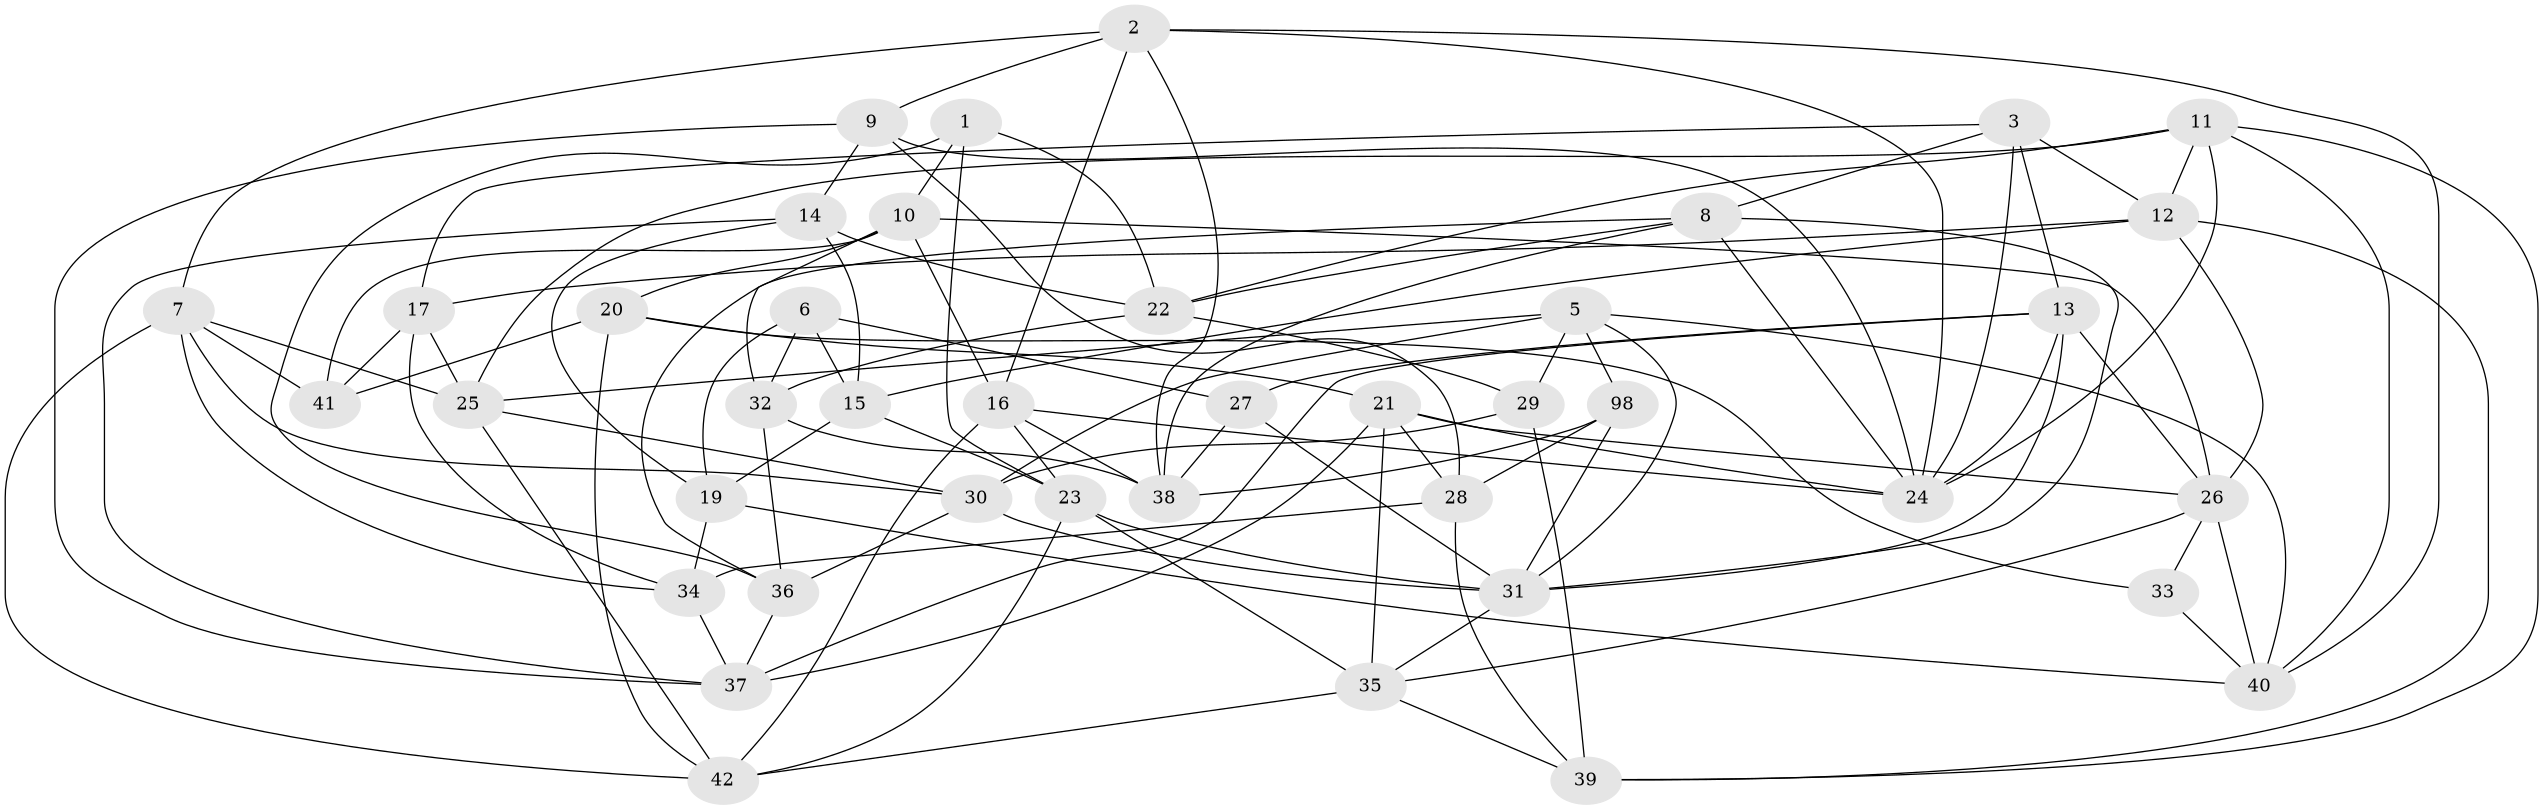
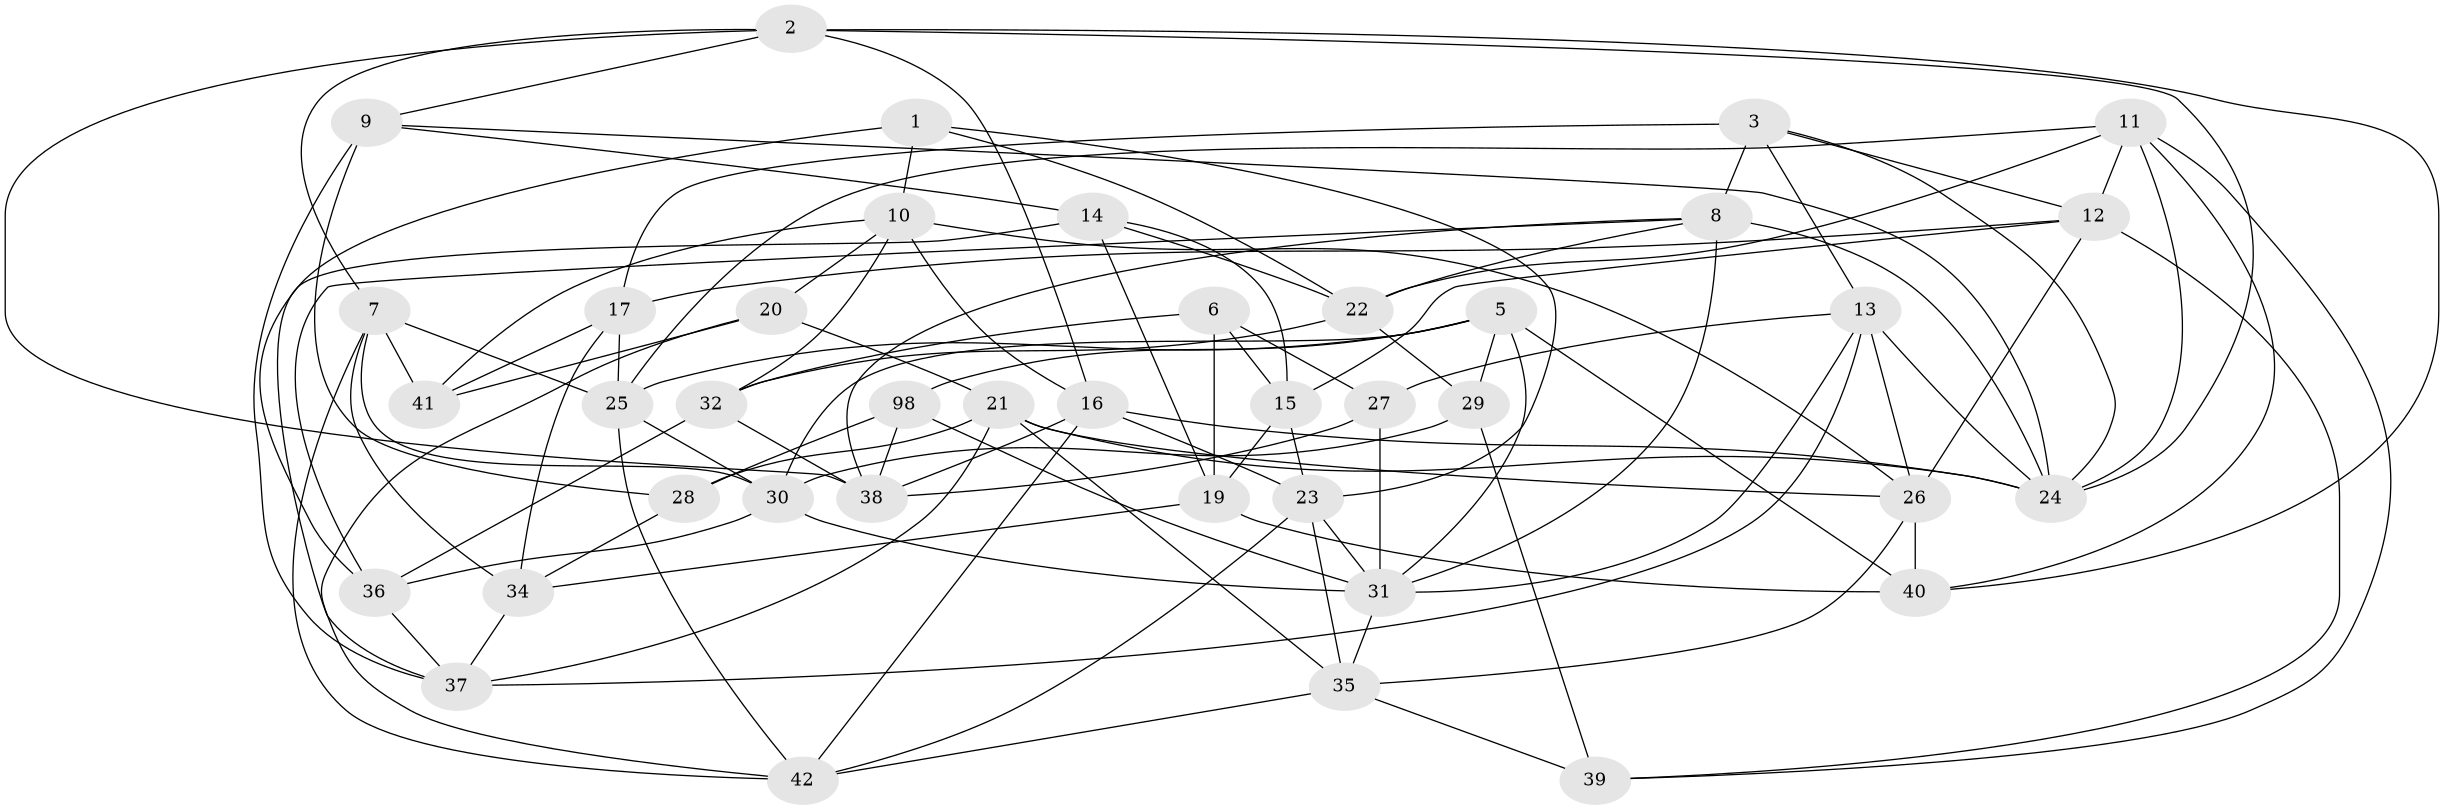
node "33": removed
edge "28" -- "39": removed
